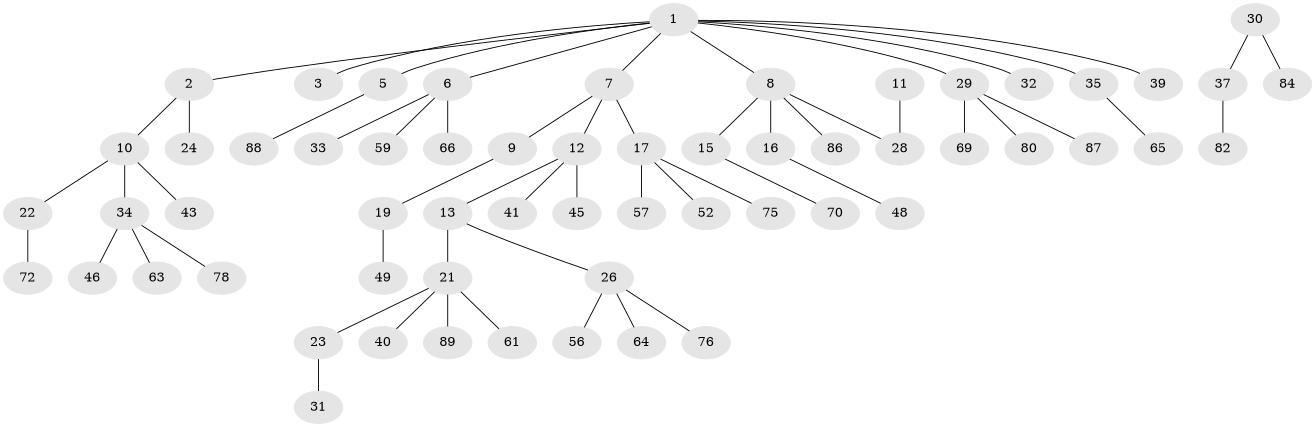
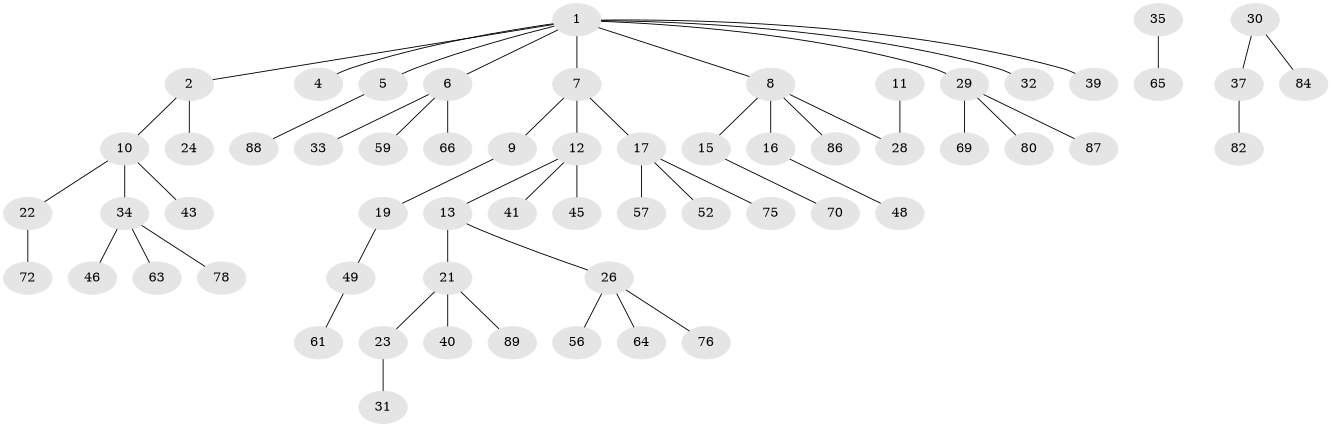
edge "1" -- "35": removed
node "3": label "3" -> "4"
edge "21" -- "61": now "49" -- "61"
